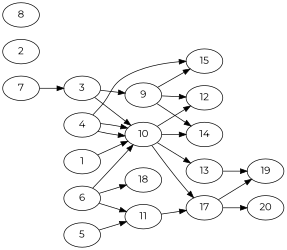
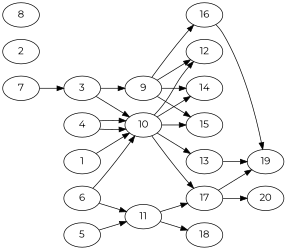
node "16": added
edge "4" -> "15": now "10" -> "15"
edge "6" -> "18": now "11" -> "18"
